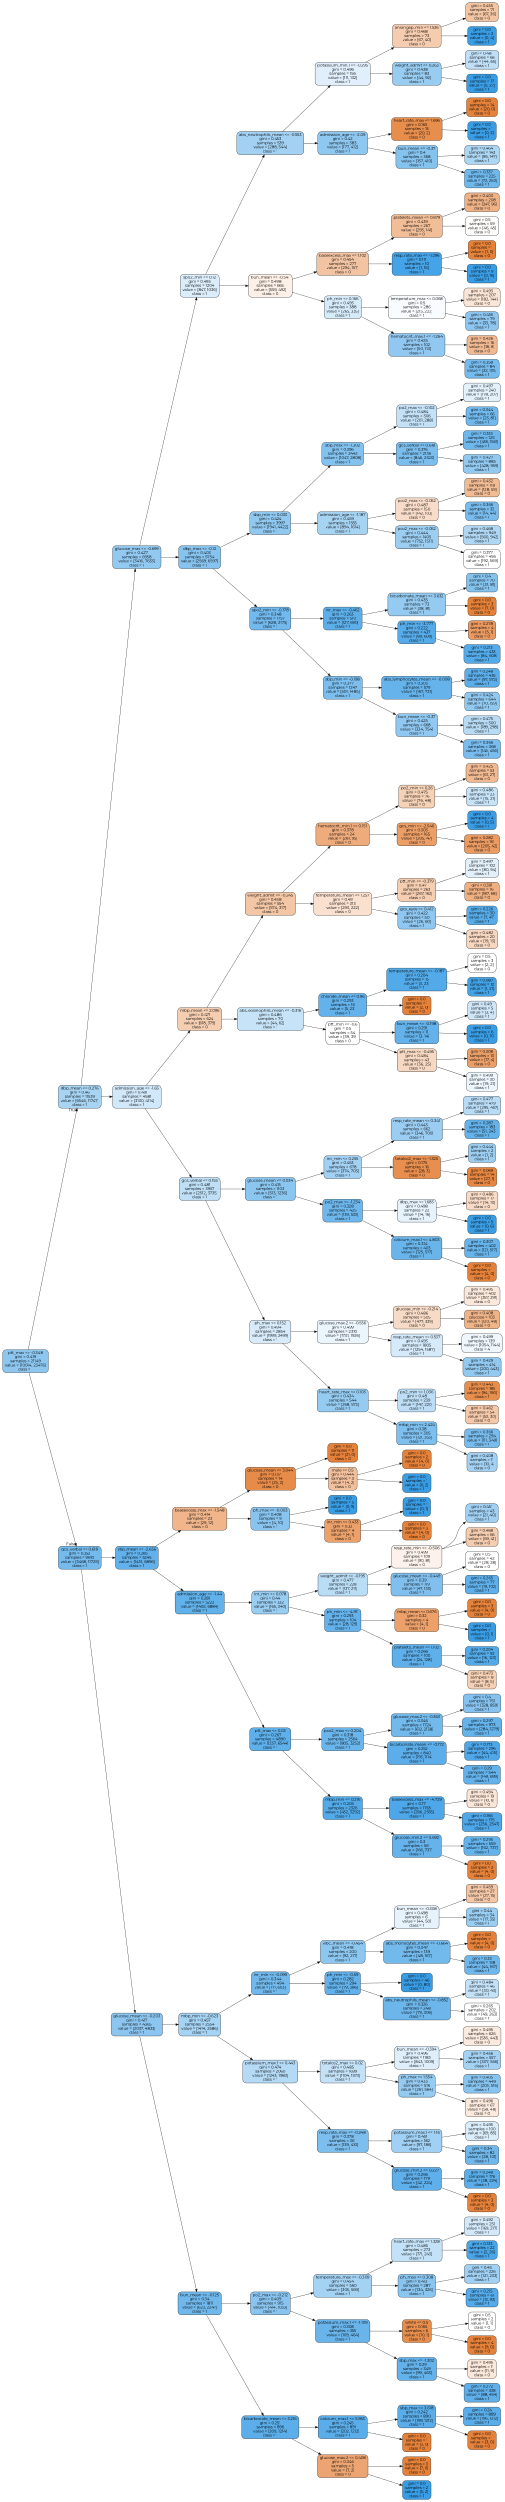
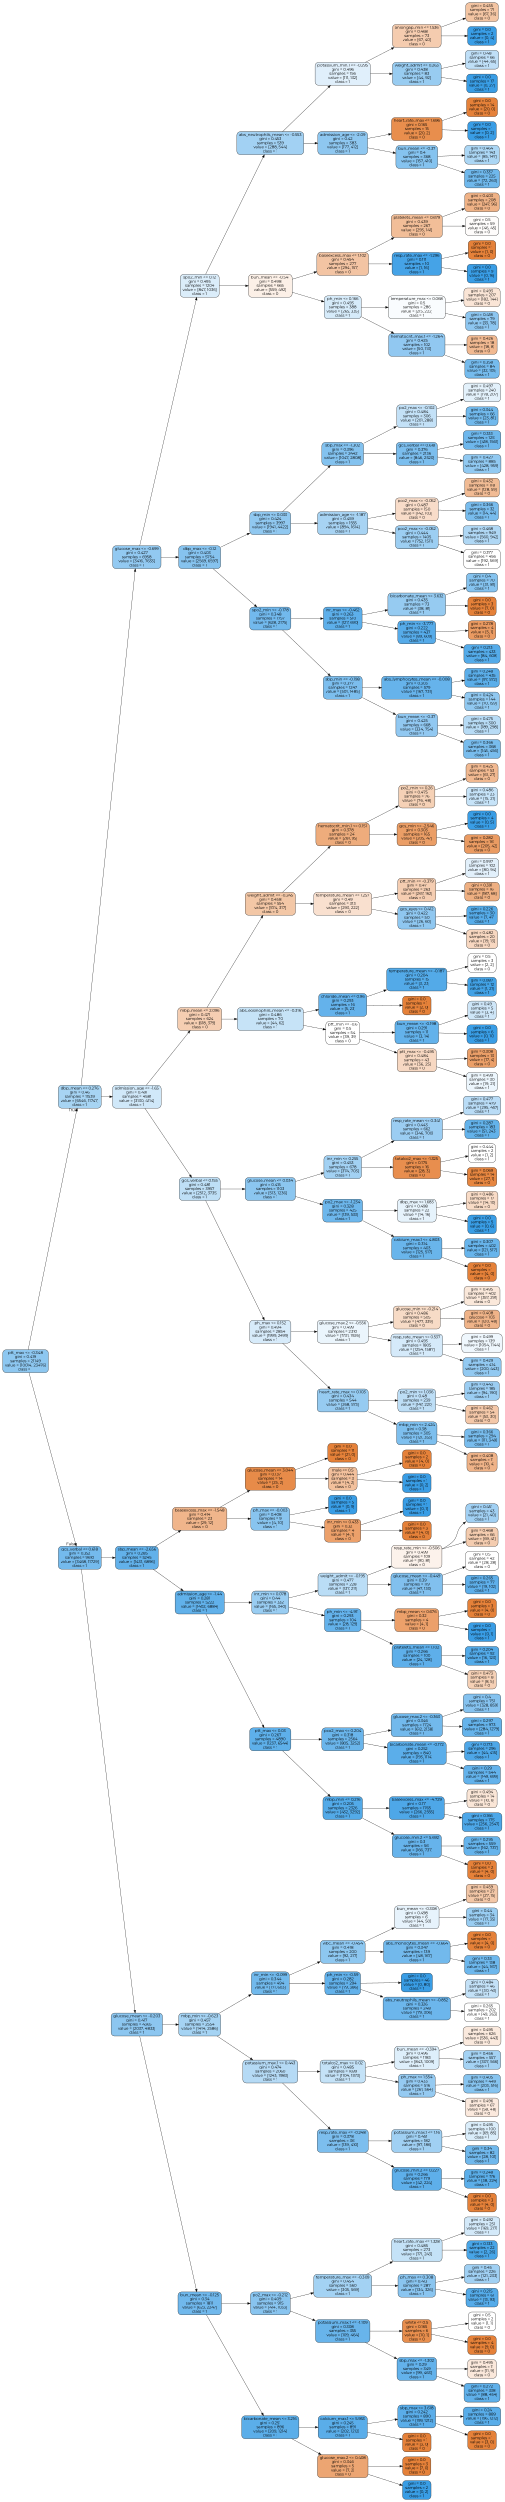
node "gini = 0.426 samples = 16 value = [18, 8] class = 0": label "gini = 0.426 samples = 16 value = [18, 8] class = 0" -> "gini = 0.426 samples = 18 value = [18, 8] class = 0"
node "gini = 0.424 samples = 644 value = [70, 159] class = 1": label "gini = 0.424 samples = 644 value = [70, 159] class = 1" -> "gini = 0.424 samples = 144 value = [70, 159] class = 1"
node "gini = 0.497 samples = 102 value = [80, 94] class = 1": label "gini = 0.497 samples = 102 value = [80, 94] class = 1" -> "gini = 0.997 samples = 102 value = [80, 94] class = 1"
node "gini = 0.444 samples = 2 value = [1, 2] class = 1": fillcolor #9ccef2 -> #ffffff
node "gini = 0.499 samples = 1391 value = [1054, 1144] class = 4": label "gini = 0.499 samples = 1391 value = [1054, 1144] class = 4" -> "gini = 0.499 samples = 1391 value = [1054, 1144] class = 1"
node "gini = 0.443 samples = 185 value = [94, 190] class = 1": fillcolor #e88e4d -> #9bcdf2
node "gini = 0.408 samples = 11 value = [10, 4] class = 0": fillcolor #a2d1f3 -> #efb388
node "gini = 0.494 samples = 19 value = [10, 8] class = 0": label "gini = 0.494 samples = 19 value = [10, 8] class = 0" -> "gini = 0.494 samples = 14 value = [10, 8] class = 0"
